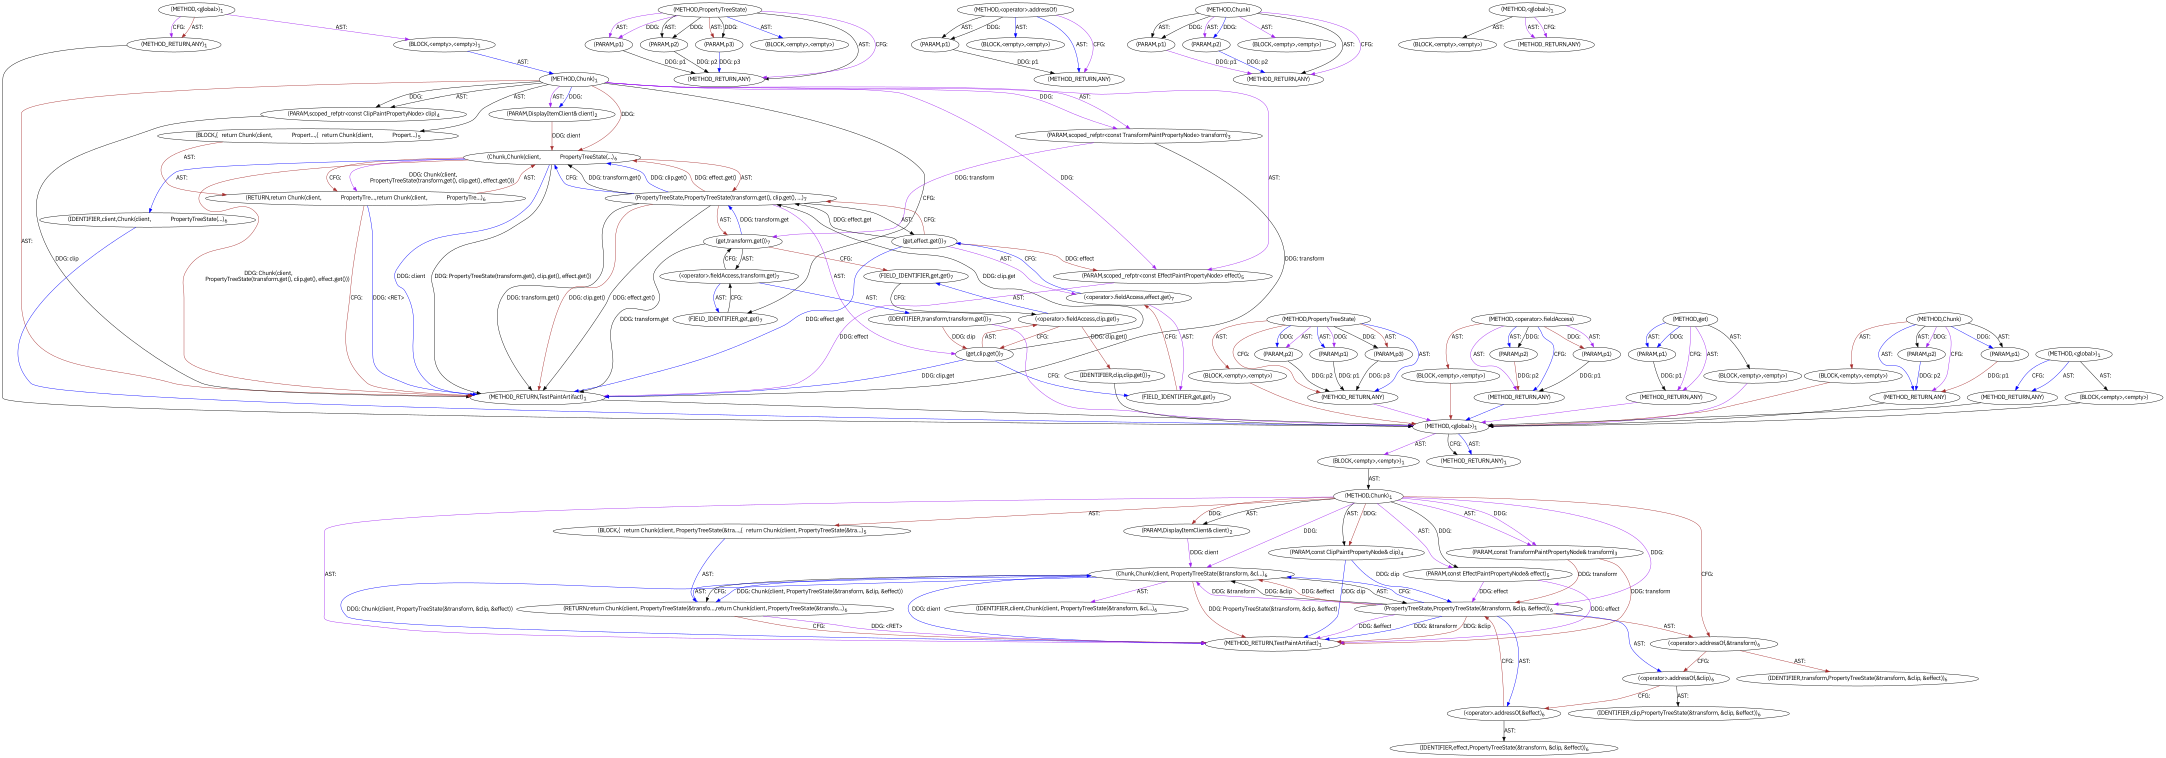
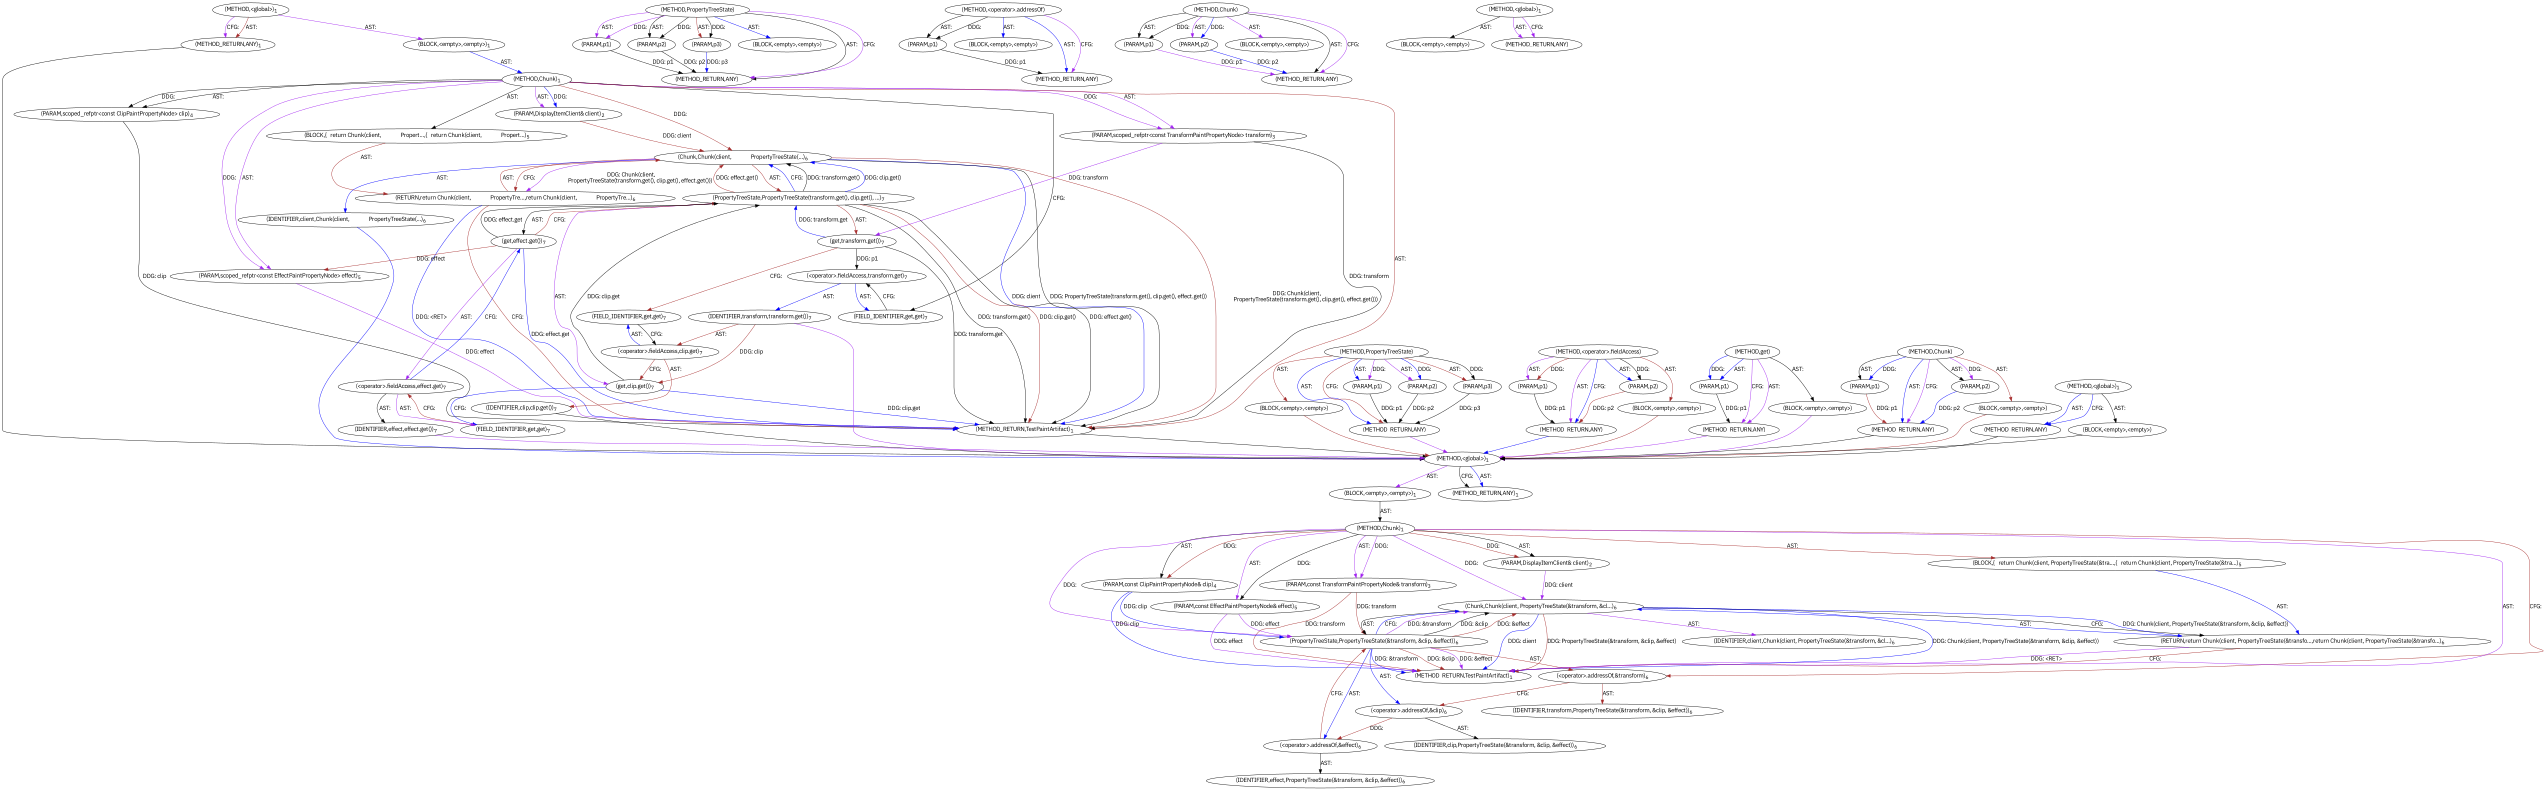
edge "(get,transform.get())" -> "(<operator>.fieldAccess,transform.get)": label "AST: " -> "DDG: p1"
edge "(<operator>.fieldAccess,transform.get)" -> "(get,transform.get())": removed, label "CFG:"
edge "(get,clip.get())" -> "(<operator>.fieldAccess,clip.get)": now "(IDENTIFIER,transform,transform.get())" -> "(<operator>.fieldAccess,clip.get)"
edge "(<operator>.fieldAccess,clip.get)" -> "(IDENTIFIER,clip,clip.get())": label "DDG: clip.get()" -> "AST: "
node "(IDENTIFIER,effect,effect.get())": added
edge "(<operator>.addressOf,&clip)" -> "(<operator>.addressOf,&effect)": label "CFG: " -> "DDG: "
